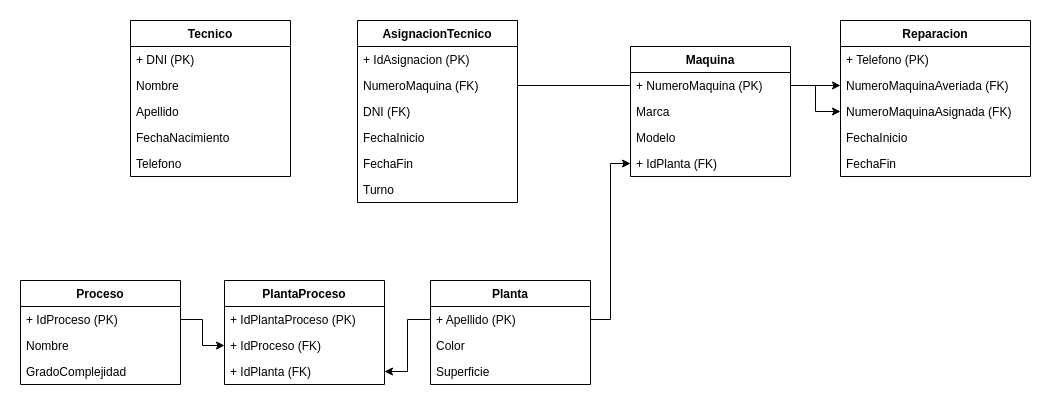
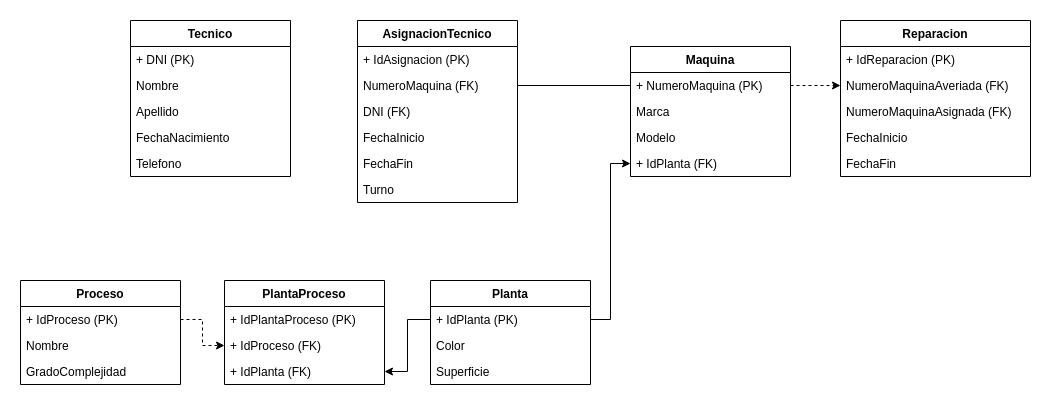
node "+ Telefono (PK)": label "+ Telefono (PK)" -> "+ IdReparacion (PK)"
edge "+ NumeroMaquina (PK)" -> "NumeroMaquinaAveriada (FK)": style solid -> dashed
edge "+ NumeroMaquina (PK)" -> "NumeroMaquinaAsignada (FK)": removed
node "+ Apellido (PK)": label "+ Apellido (PK)" -> "+ IdPlanta (PK)"
edge "+ IdProceso (PK)" -> "+ IdProceso (FK)": style solid -> dashed
